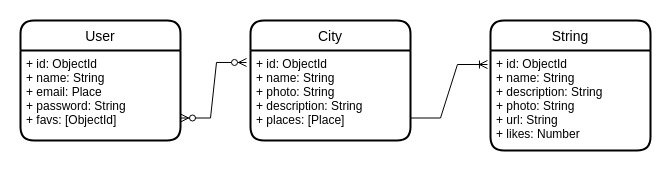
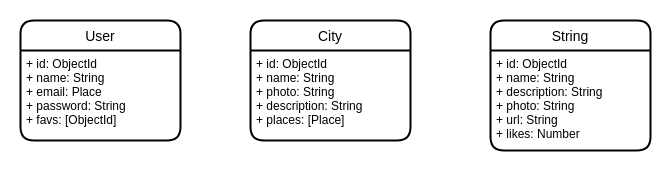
edge "+ id: ObjectId + name: String + email: Place + password: String + favs: [ObjectId]" -- "+ id: ObjectId + name: String + photo: String + description: String + places: [Place]": removed
edge "+ id: ObjectId + name: String + photo: String + description: String + places: [Place]" -> "+ id: ObjectId + name: String + description: String + photo: String + url: String + likes: Number": removed
